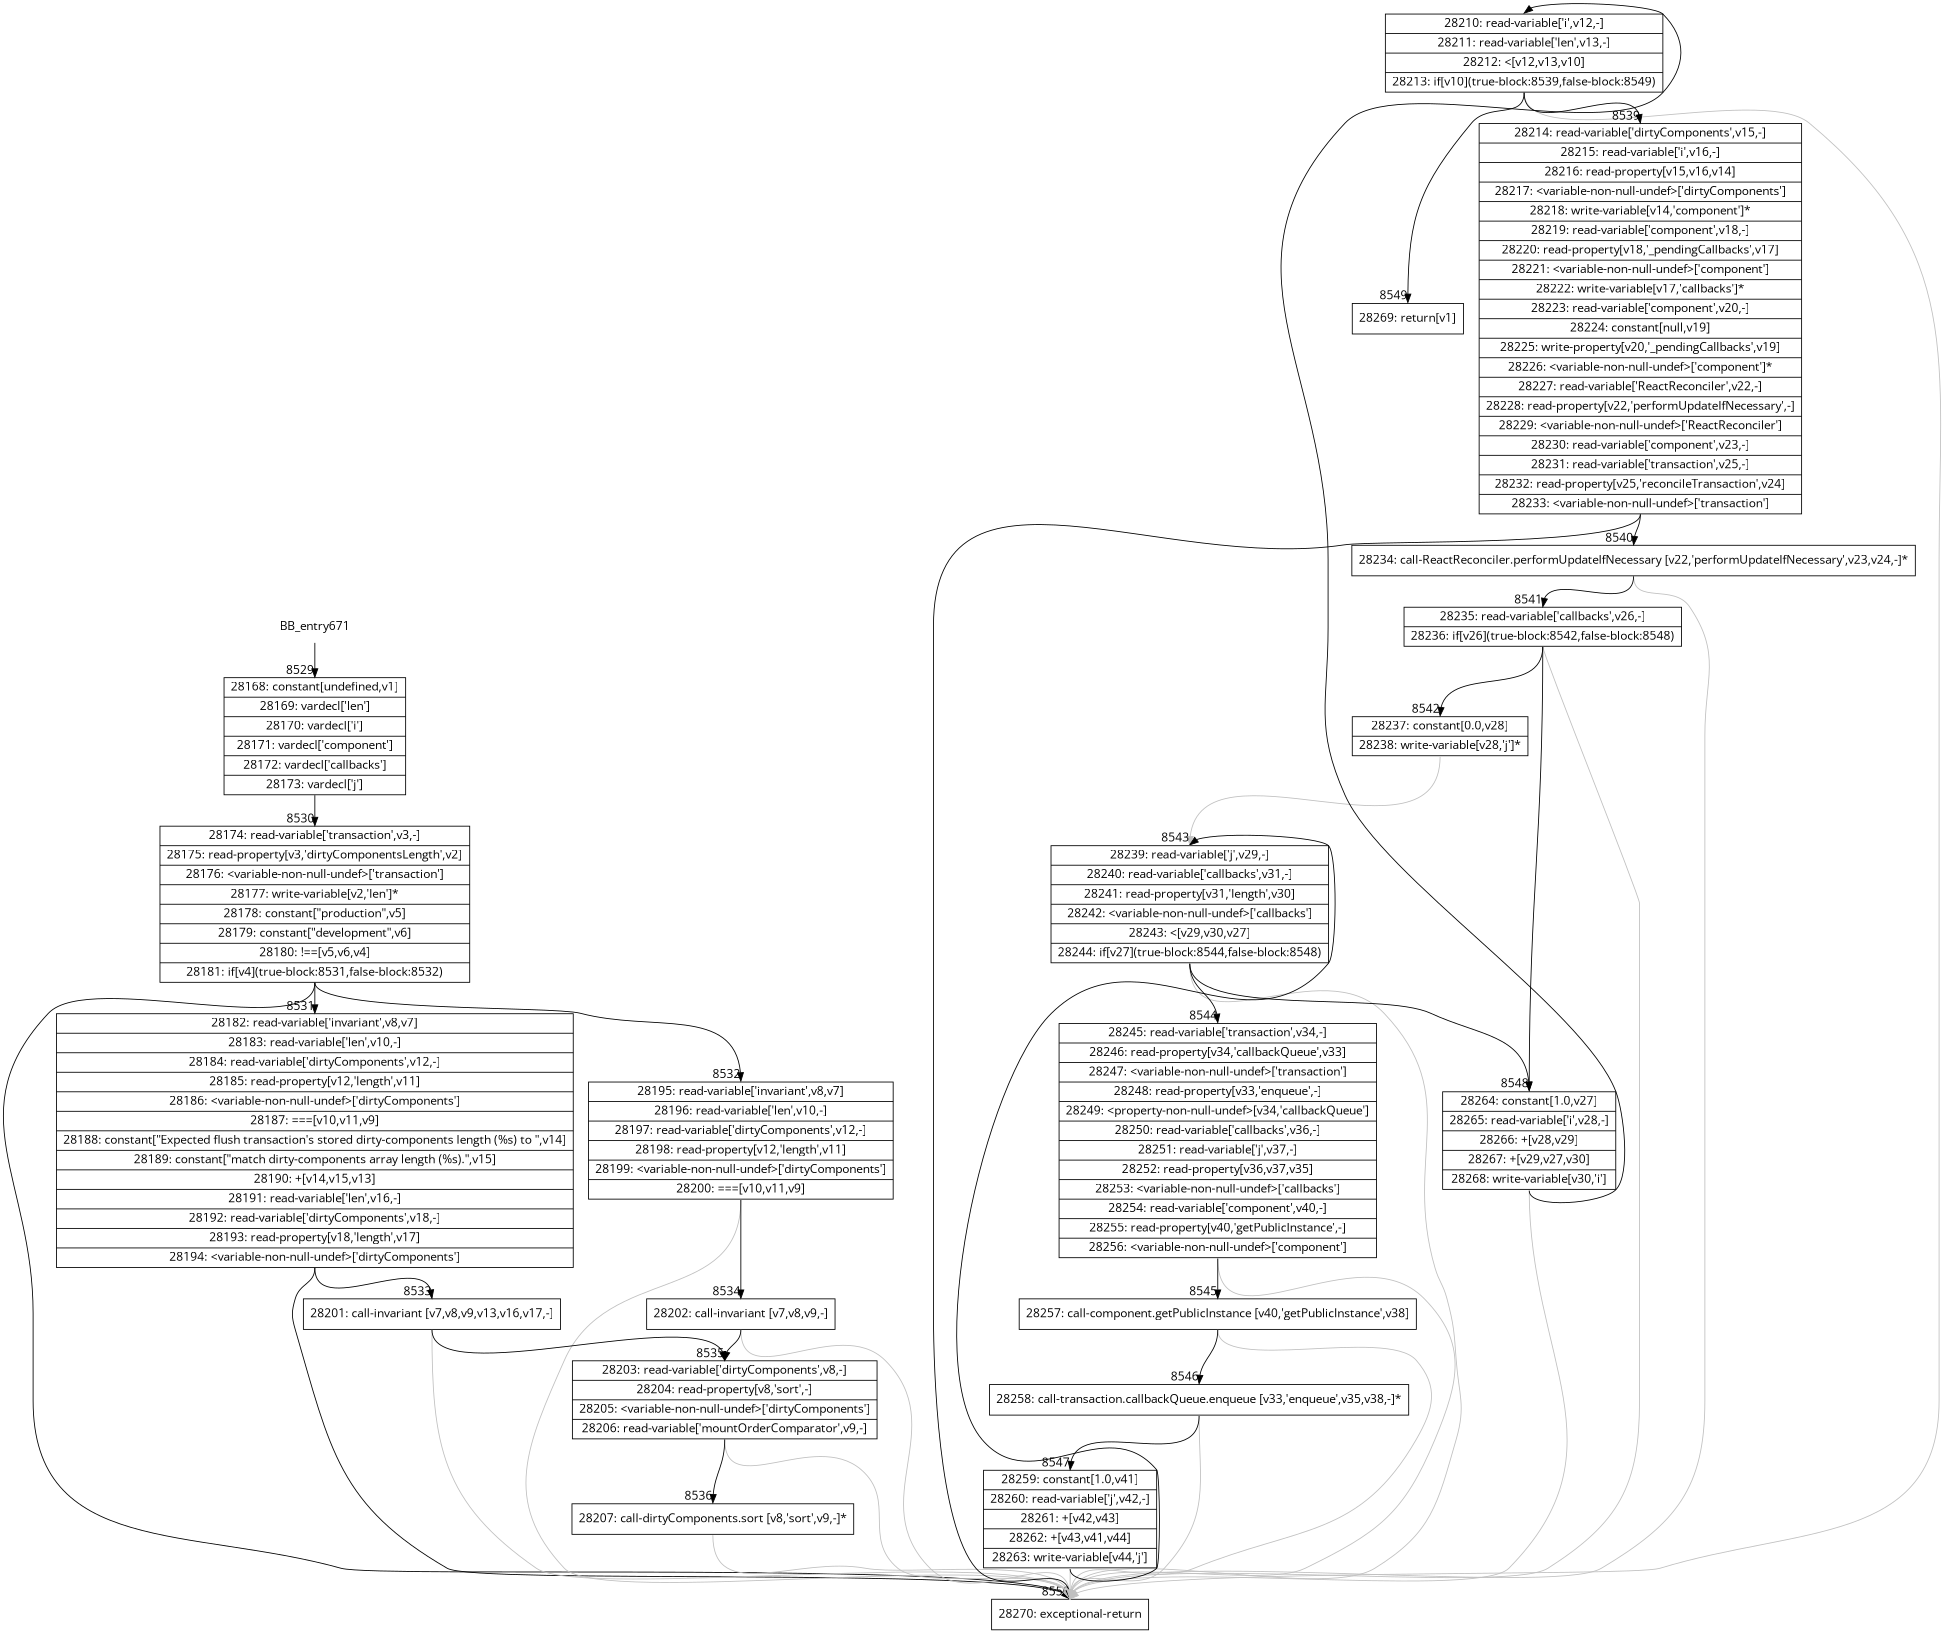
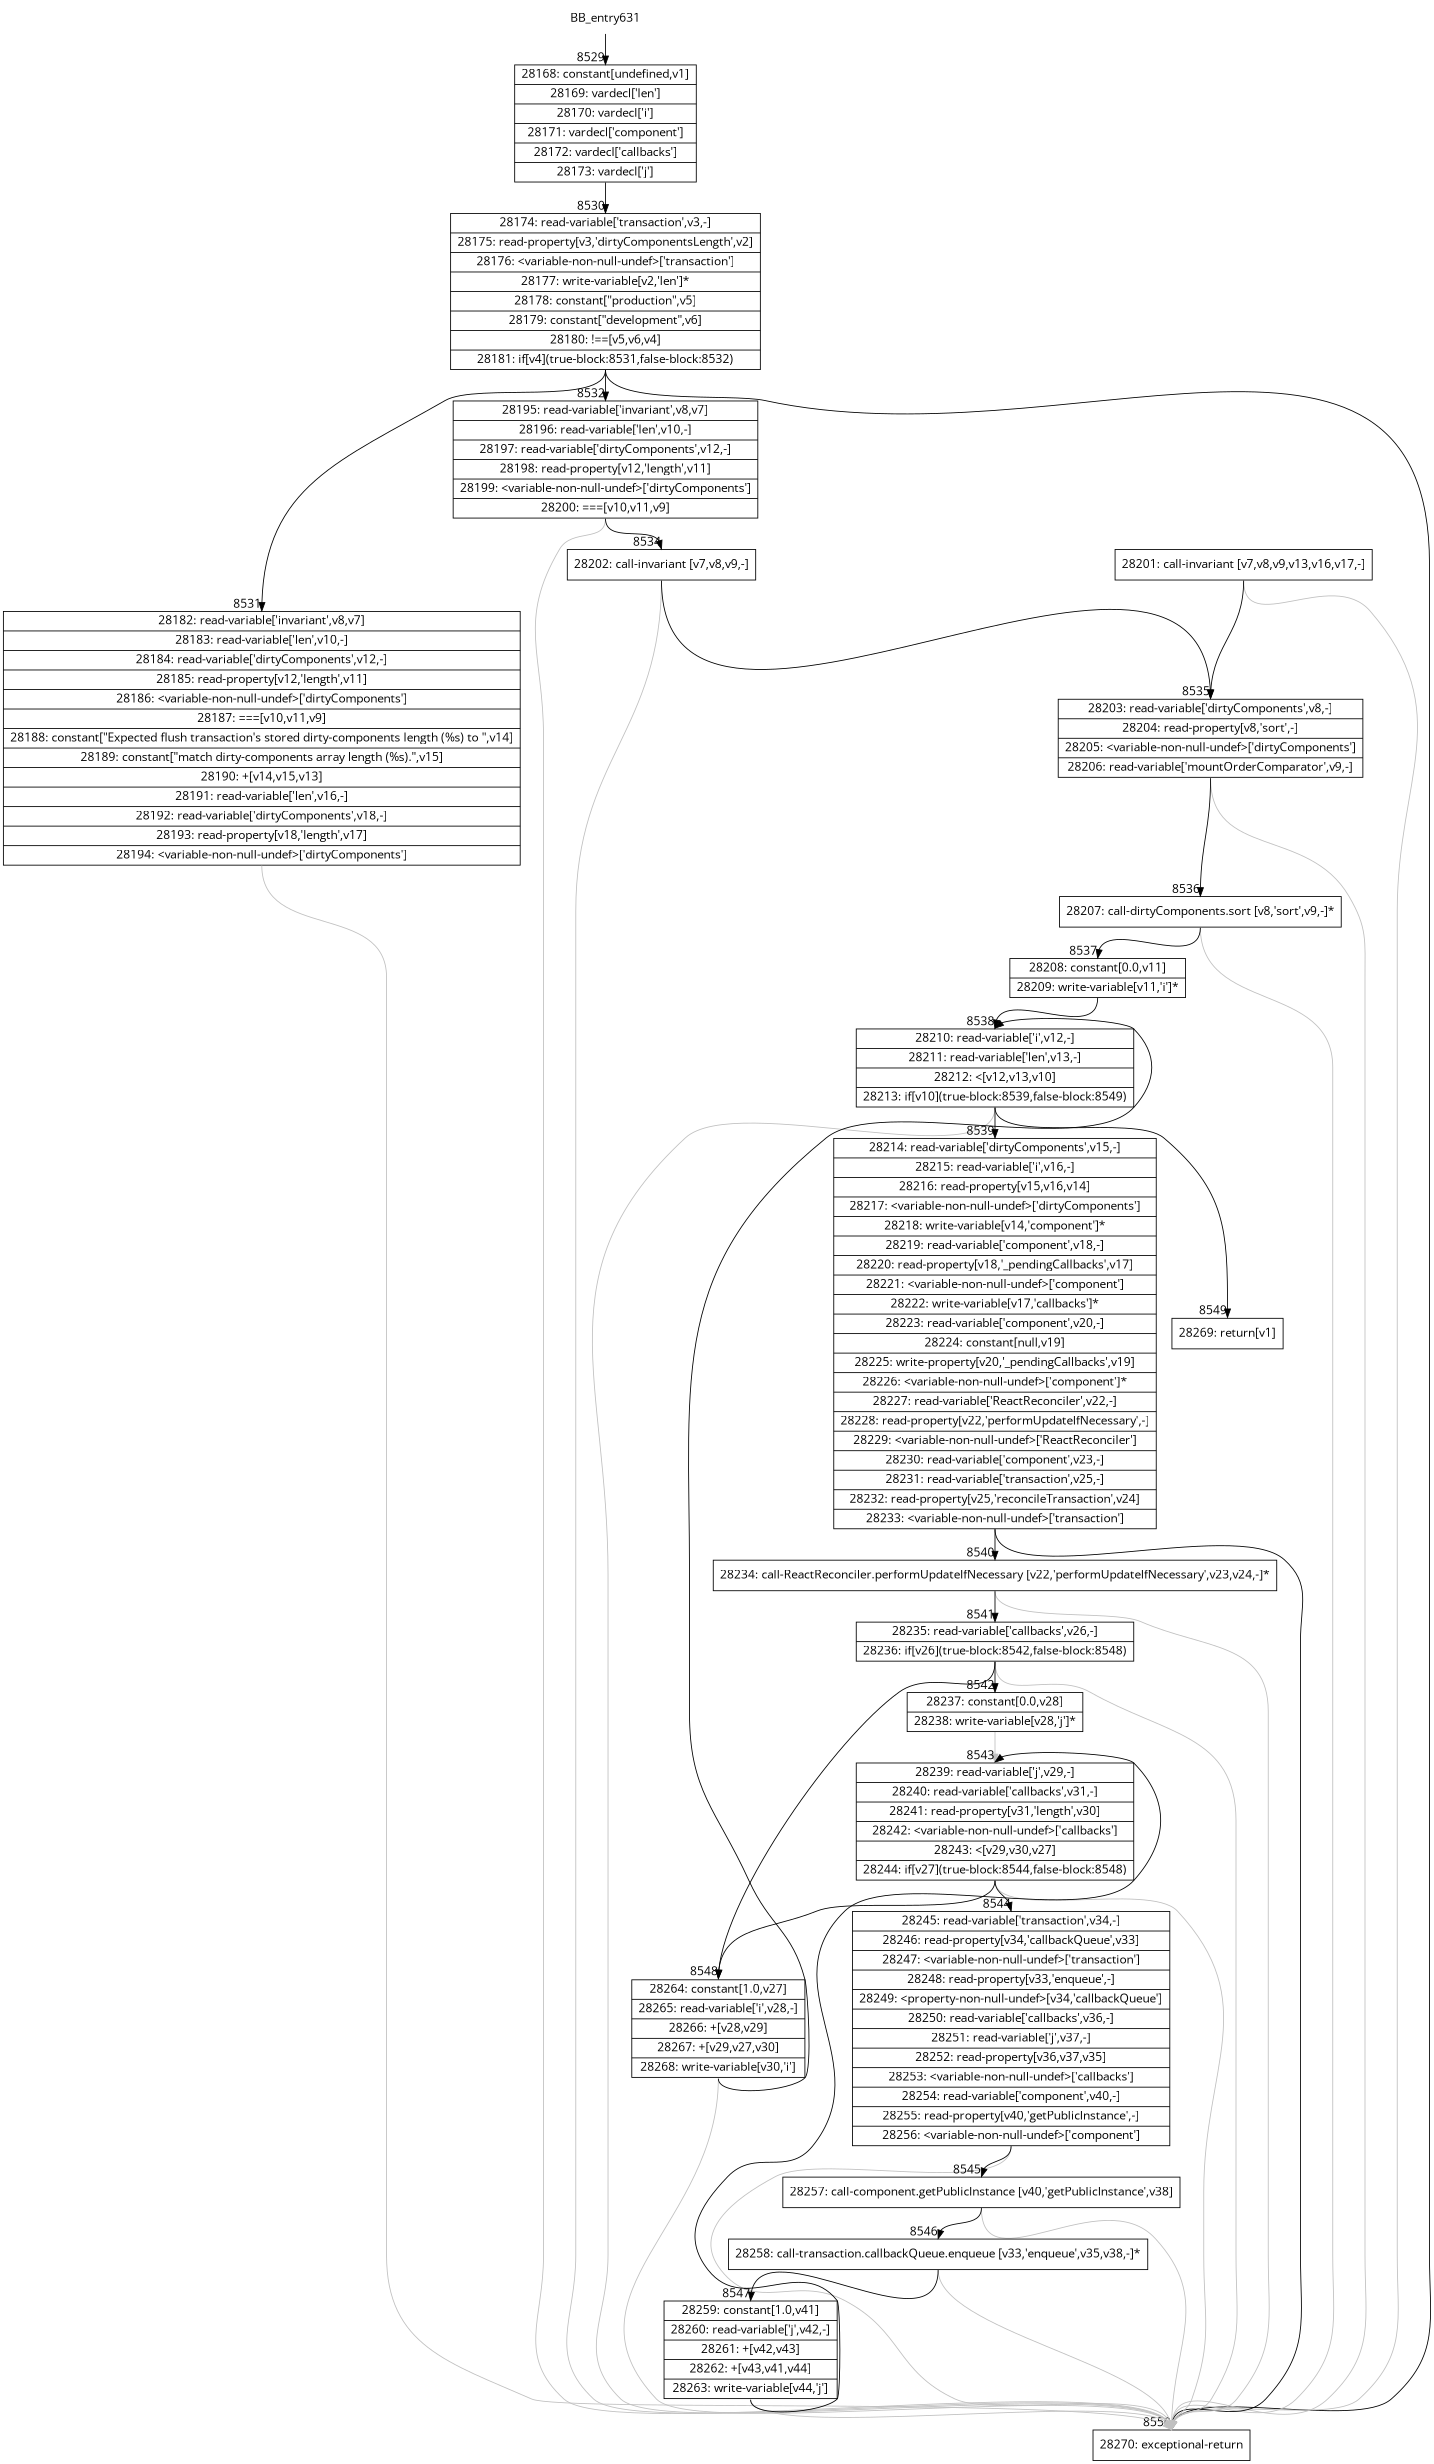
node "BB_entry671": label "BB_entry671" -> "BB_entry631"
node "28208: constant[0.0,v11]": added
edge "28182: read-variable['invariant',v8,v7]" -> "28201: call-invariant [v7,v8,v9,v13,v16,v17,-]": removed
edge "28182: read-variable['invariant',v8,v7]" -> "28270: exceptional-return": color black -> gray
